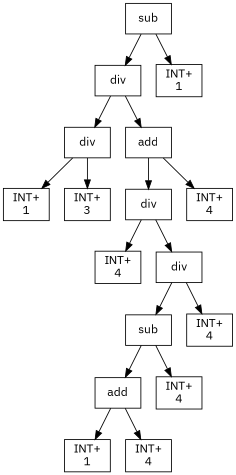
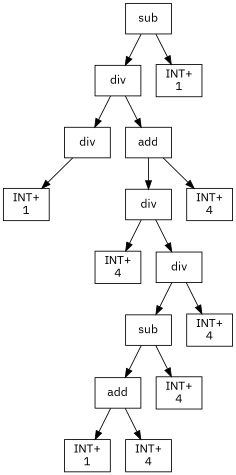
node "INT+ 3": removed
